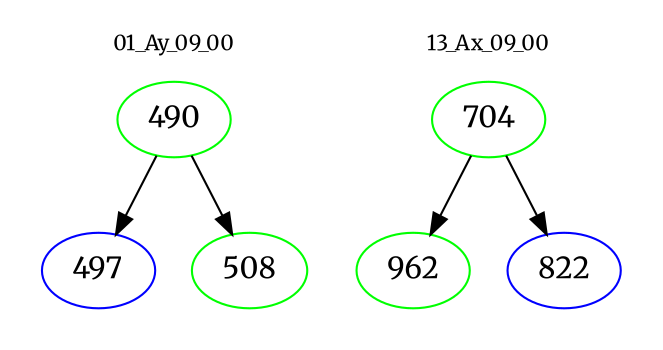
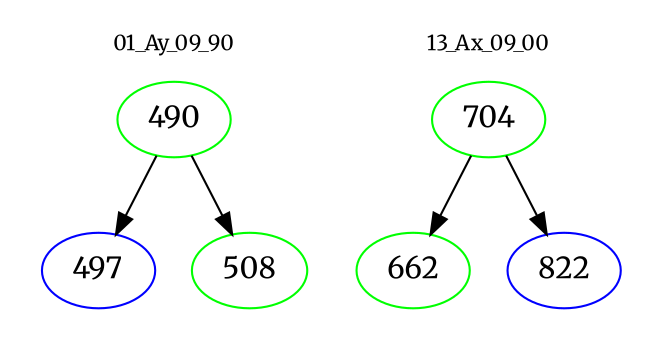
cluster "01_Ay_09_00": label "01_Ay_09_00" -> "01_Ay_09_90"
node "962": label "962" -> "662"
